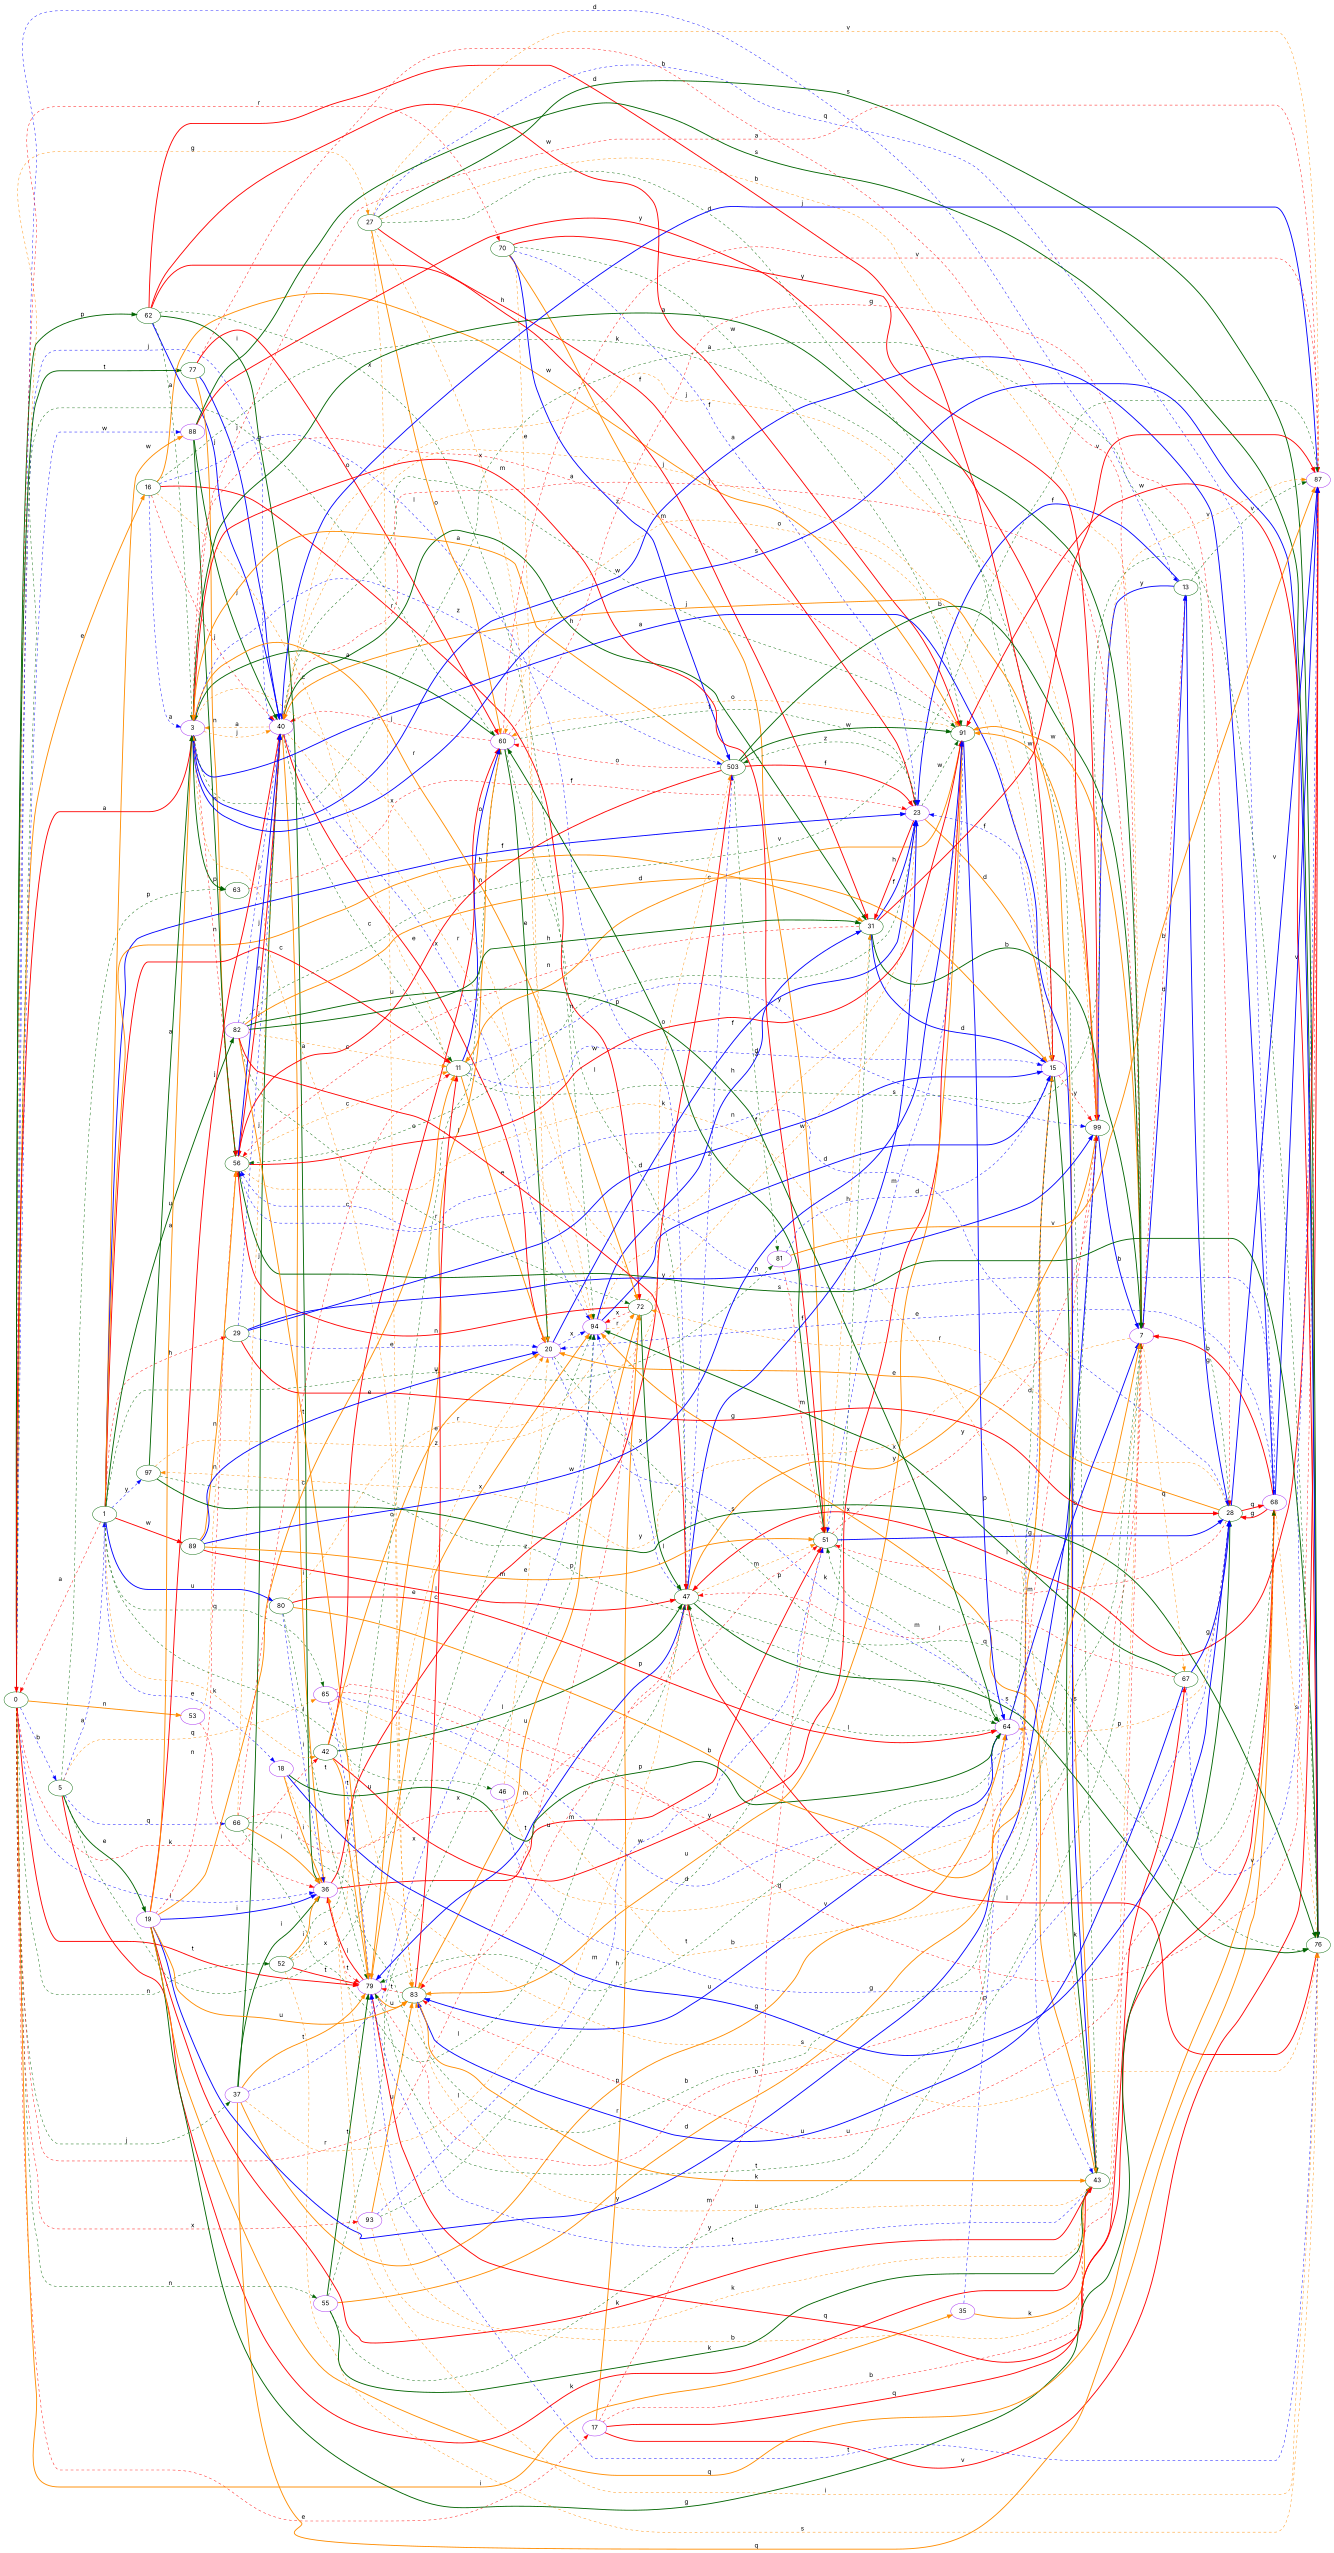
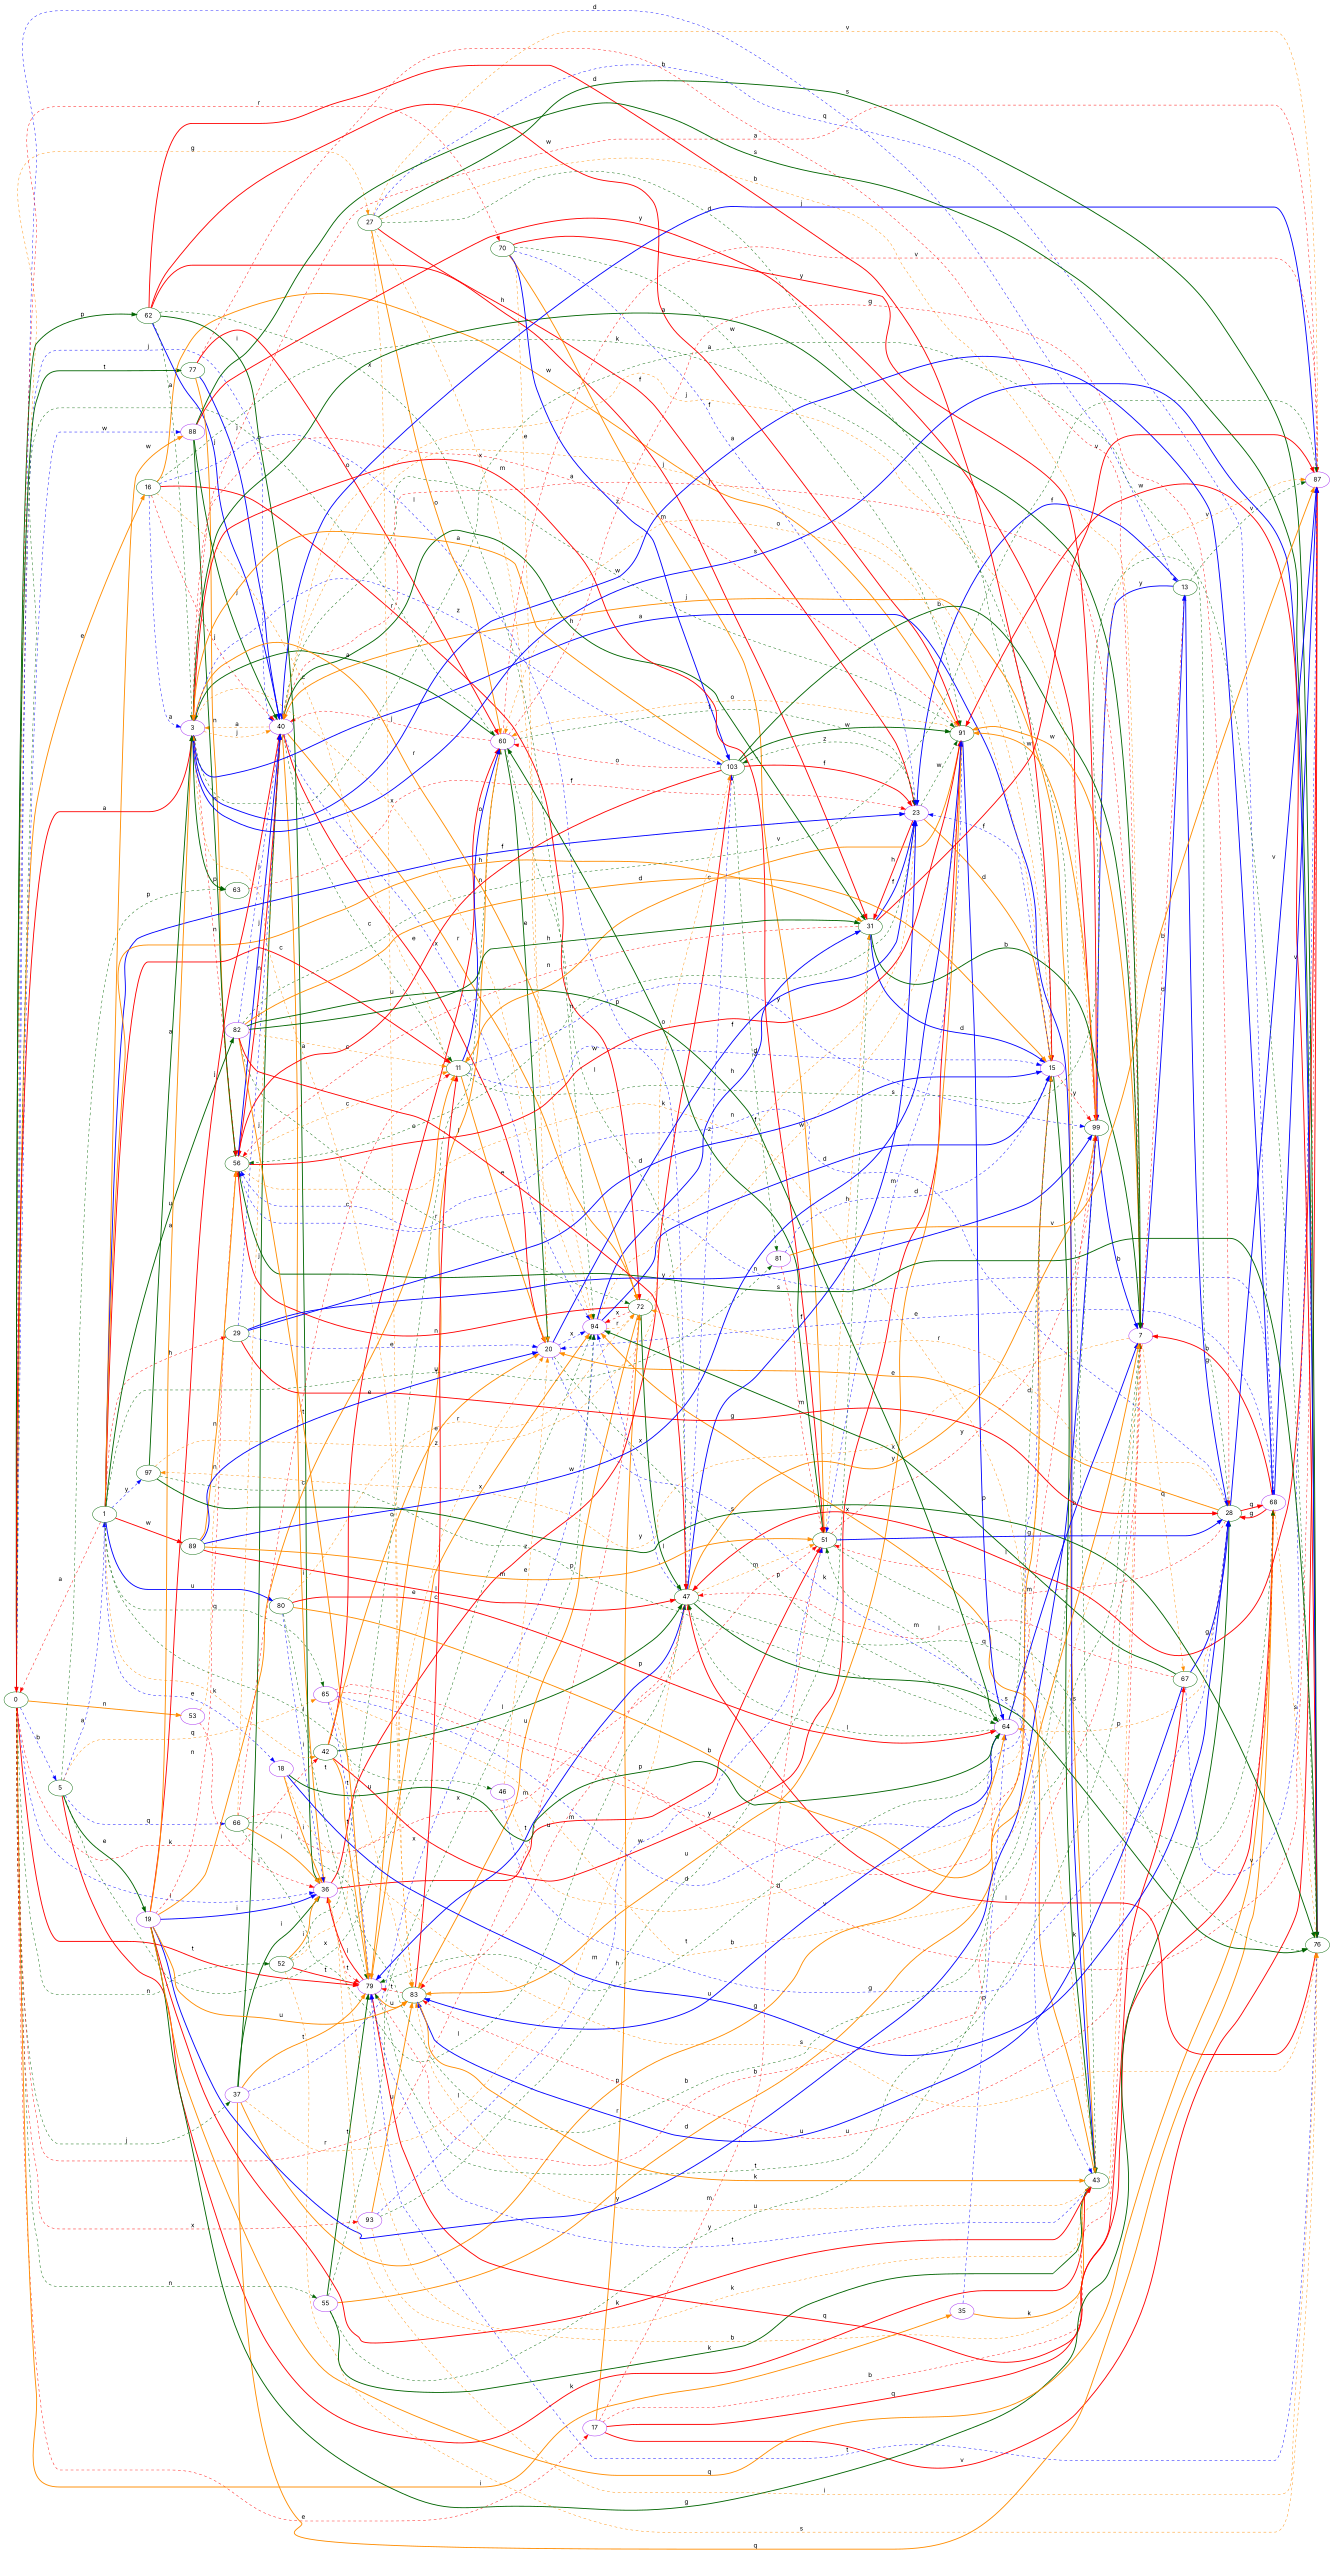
edge "0" -> "60": label "g" -> "o"
node "503": label "503" -> "103"
edge "40" -> "72": style dashed -> bold
